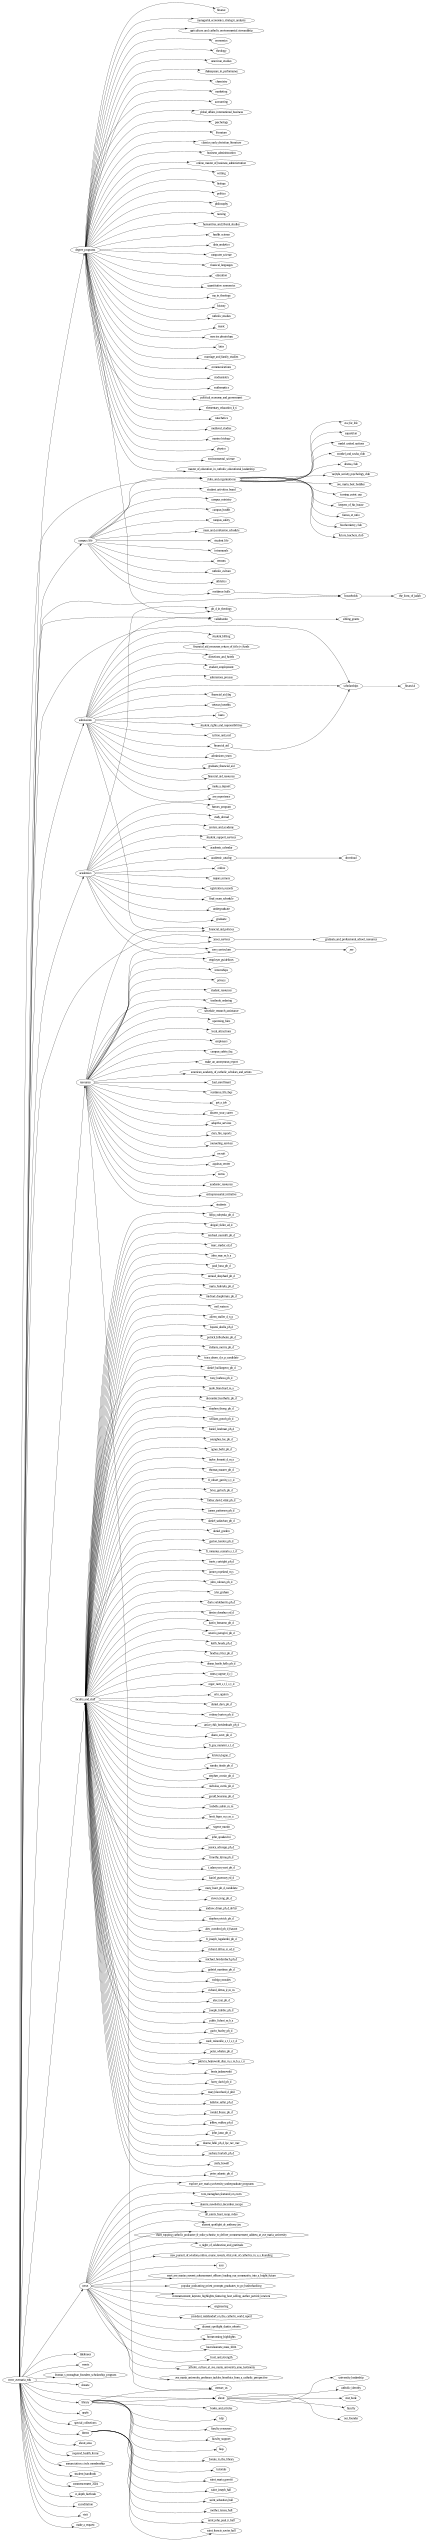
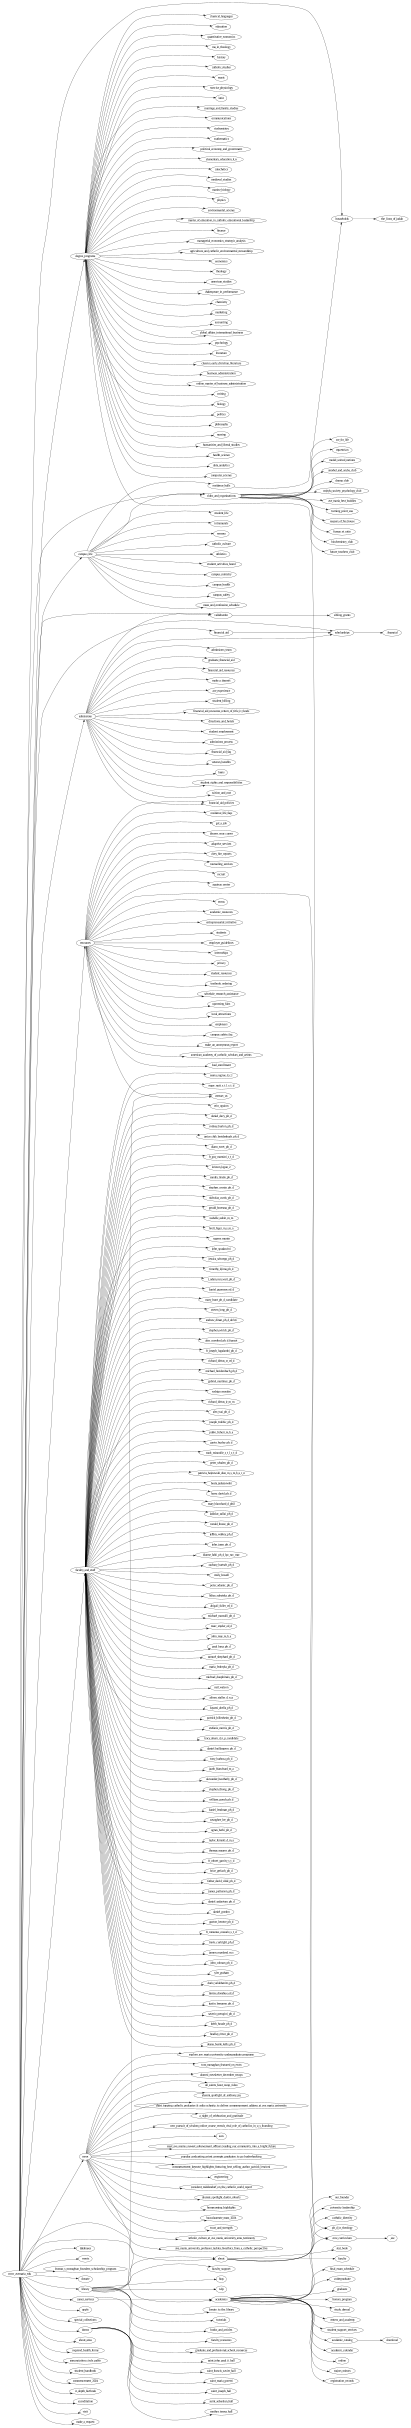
edge "academics" -> "career_services": reversed
node "annunciation_circle_membership": label "annunciation_circle_membership" -> "annunciation_circle_pablo"
